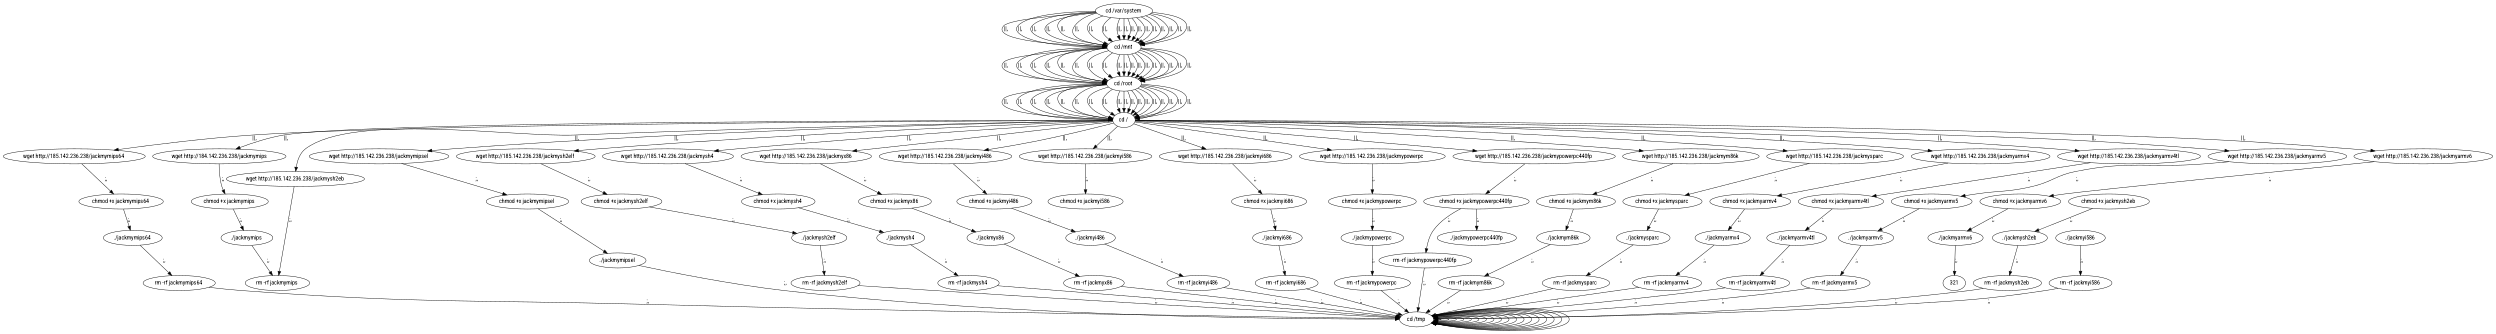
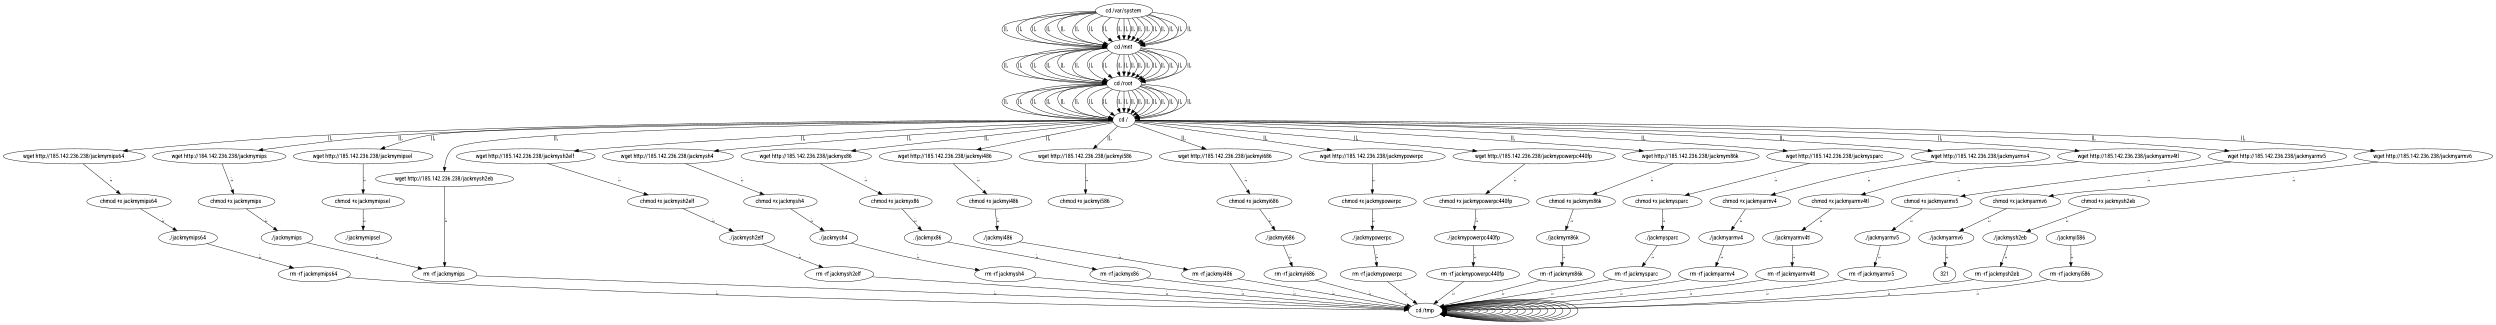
edge "chmod +x jackmypowerpc440fp" -> "rm -rf jackmypowerpc440fp": now "./jackmypowerpc440fp" -> "rm -rf jackmypowerpc440fp"
edge "./jackmymipsel" -> "cd /tmp": now "rm -rf jackmymips" -> "cd /tmp"
